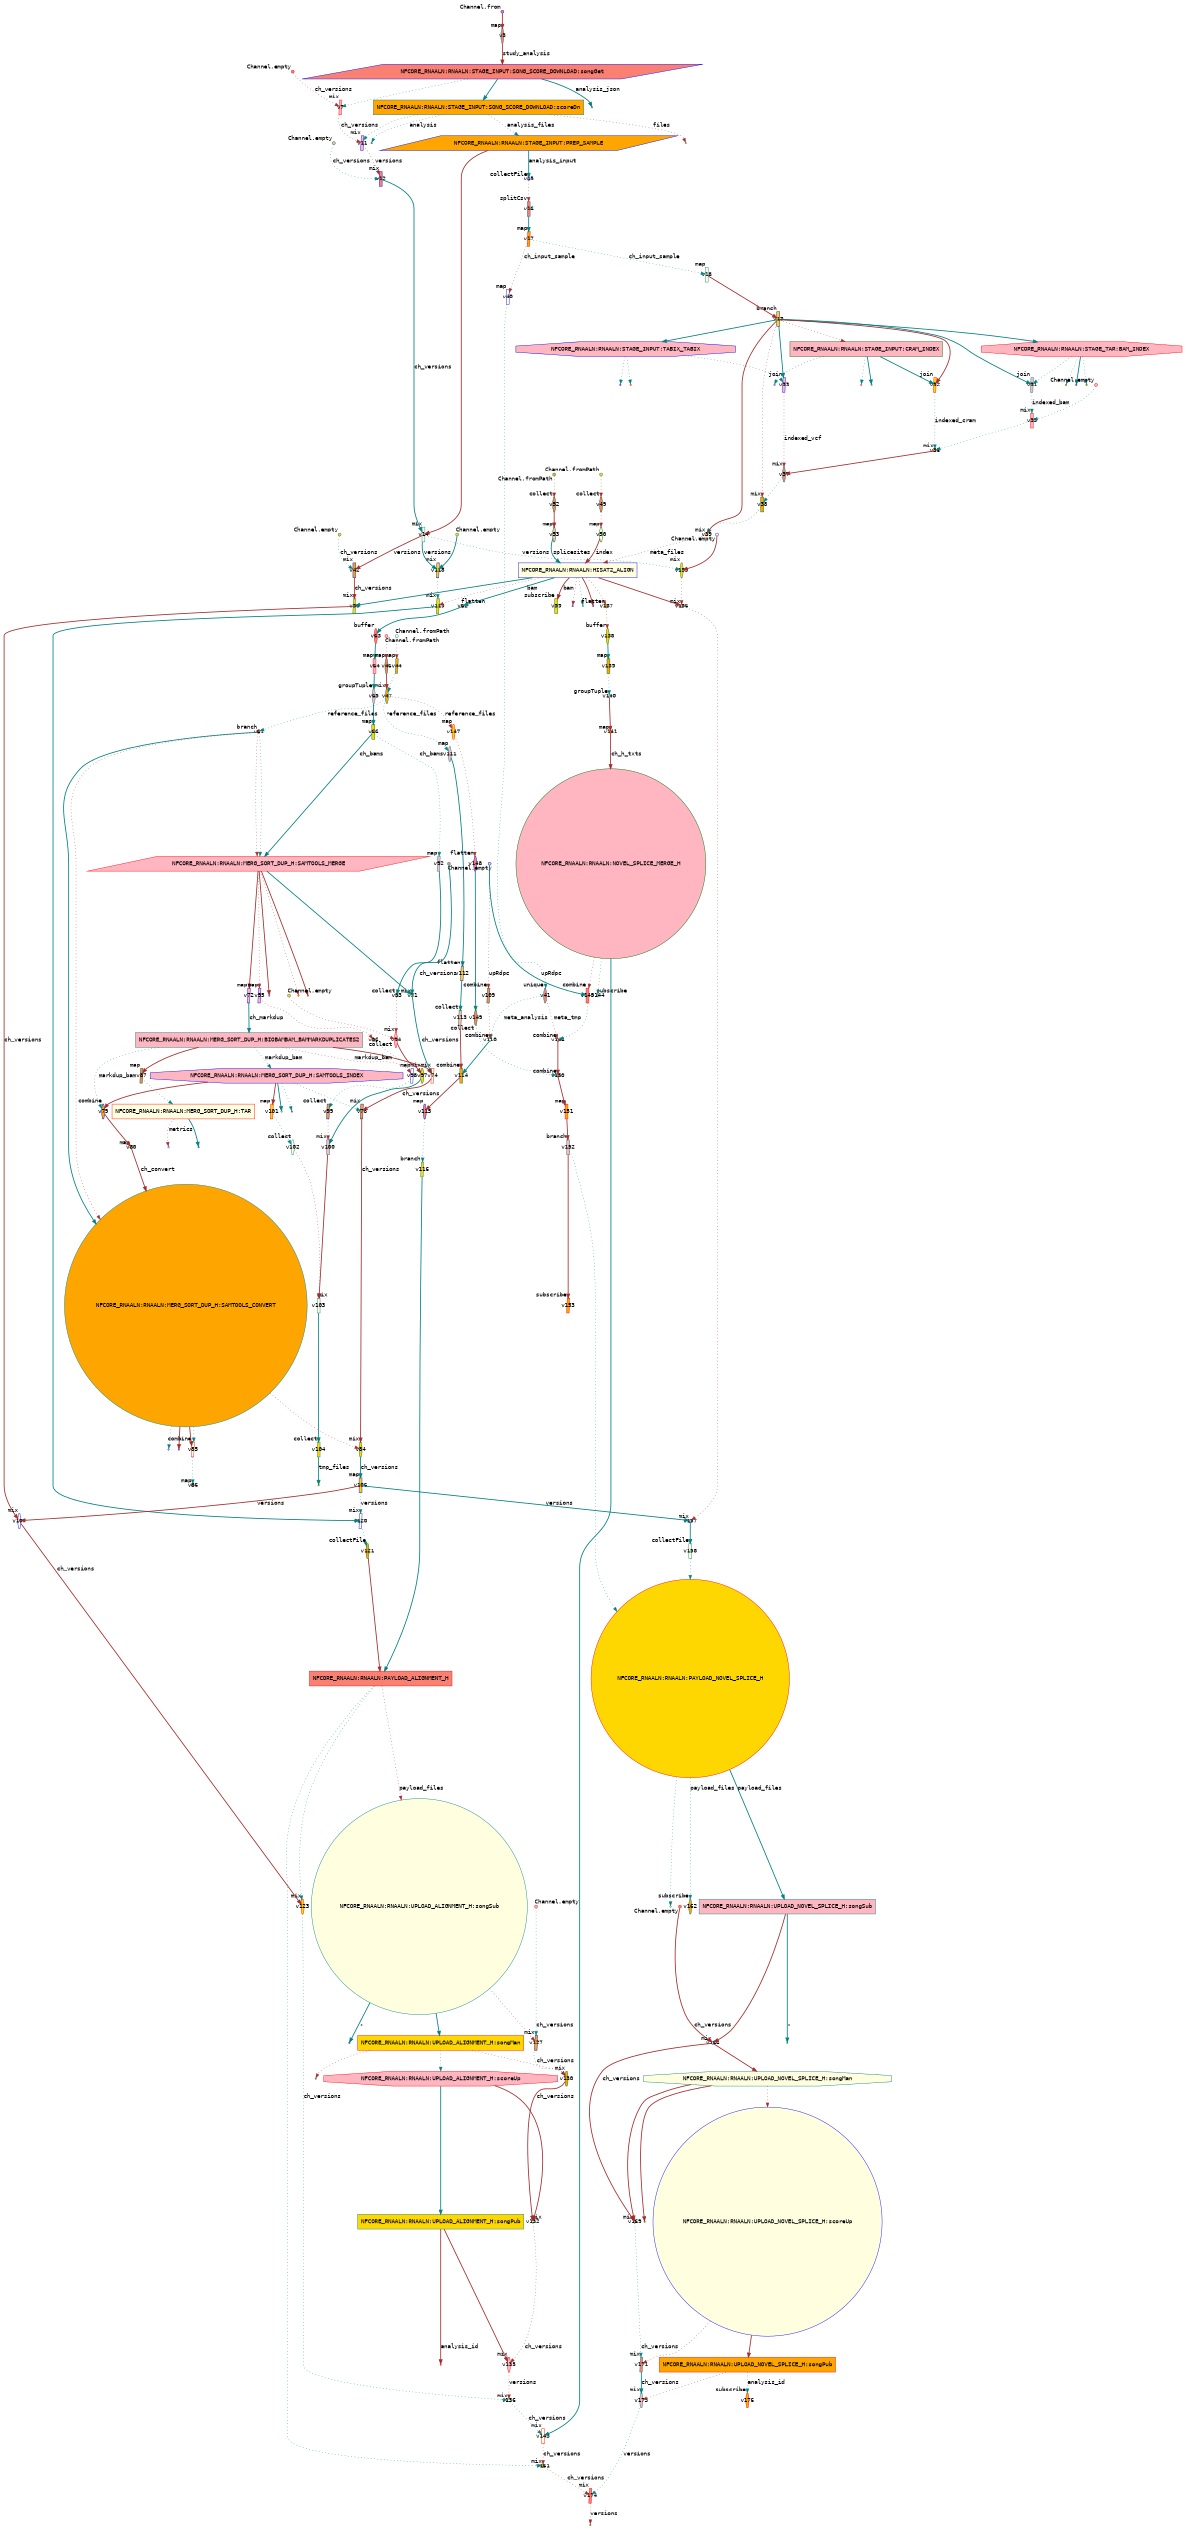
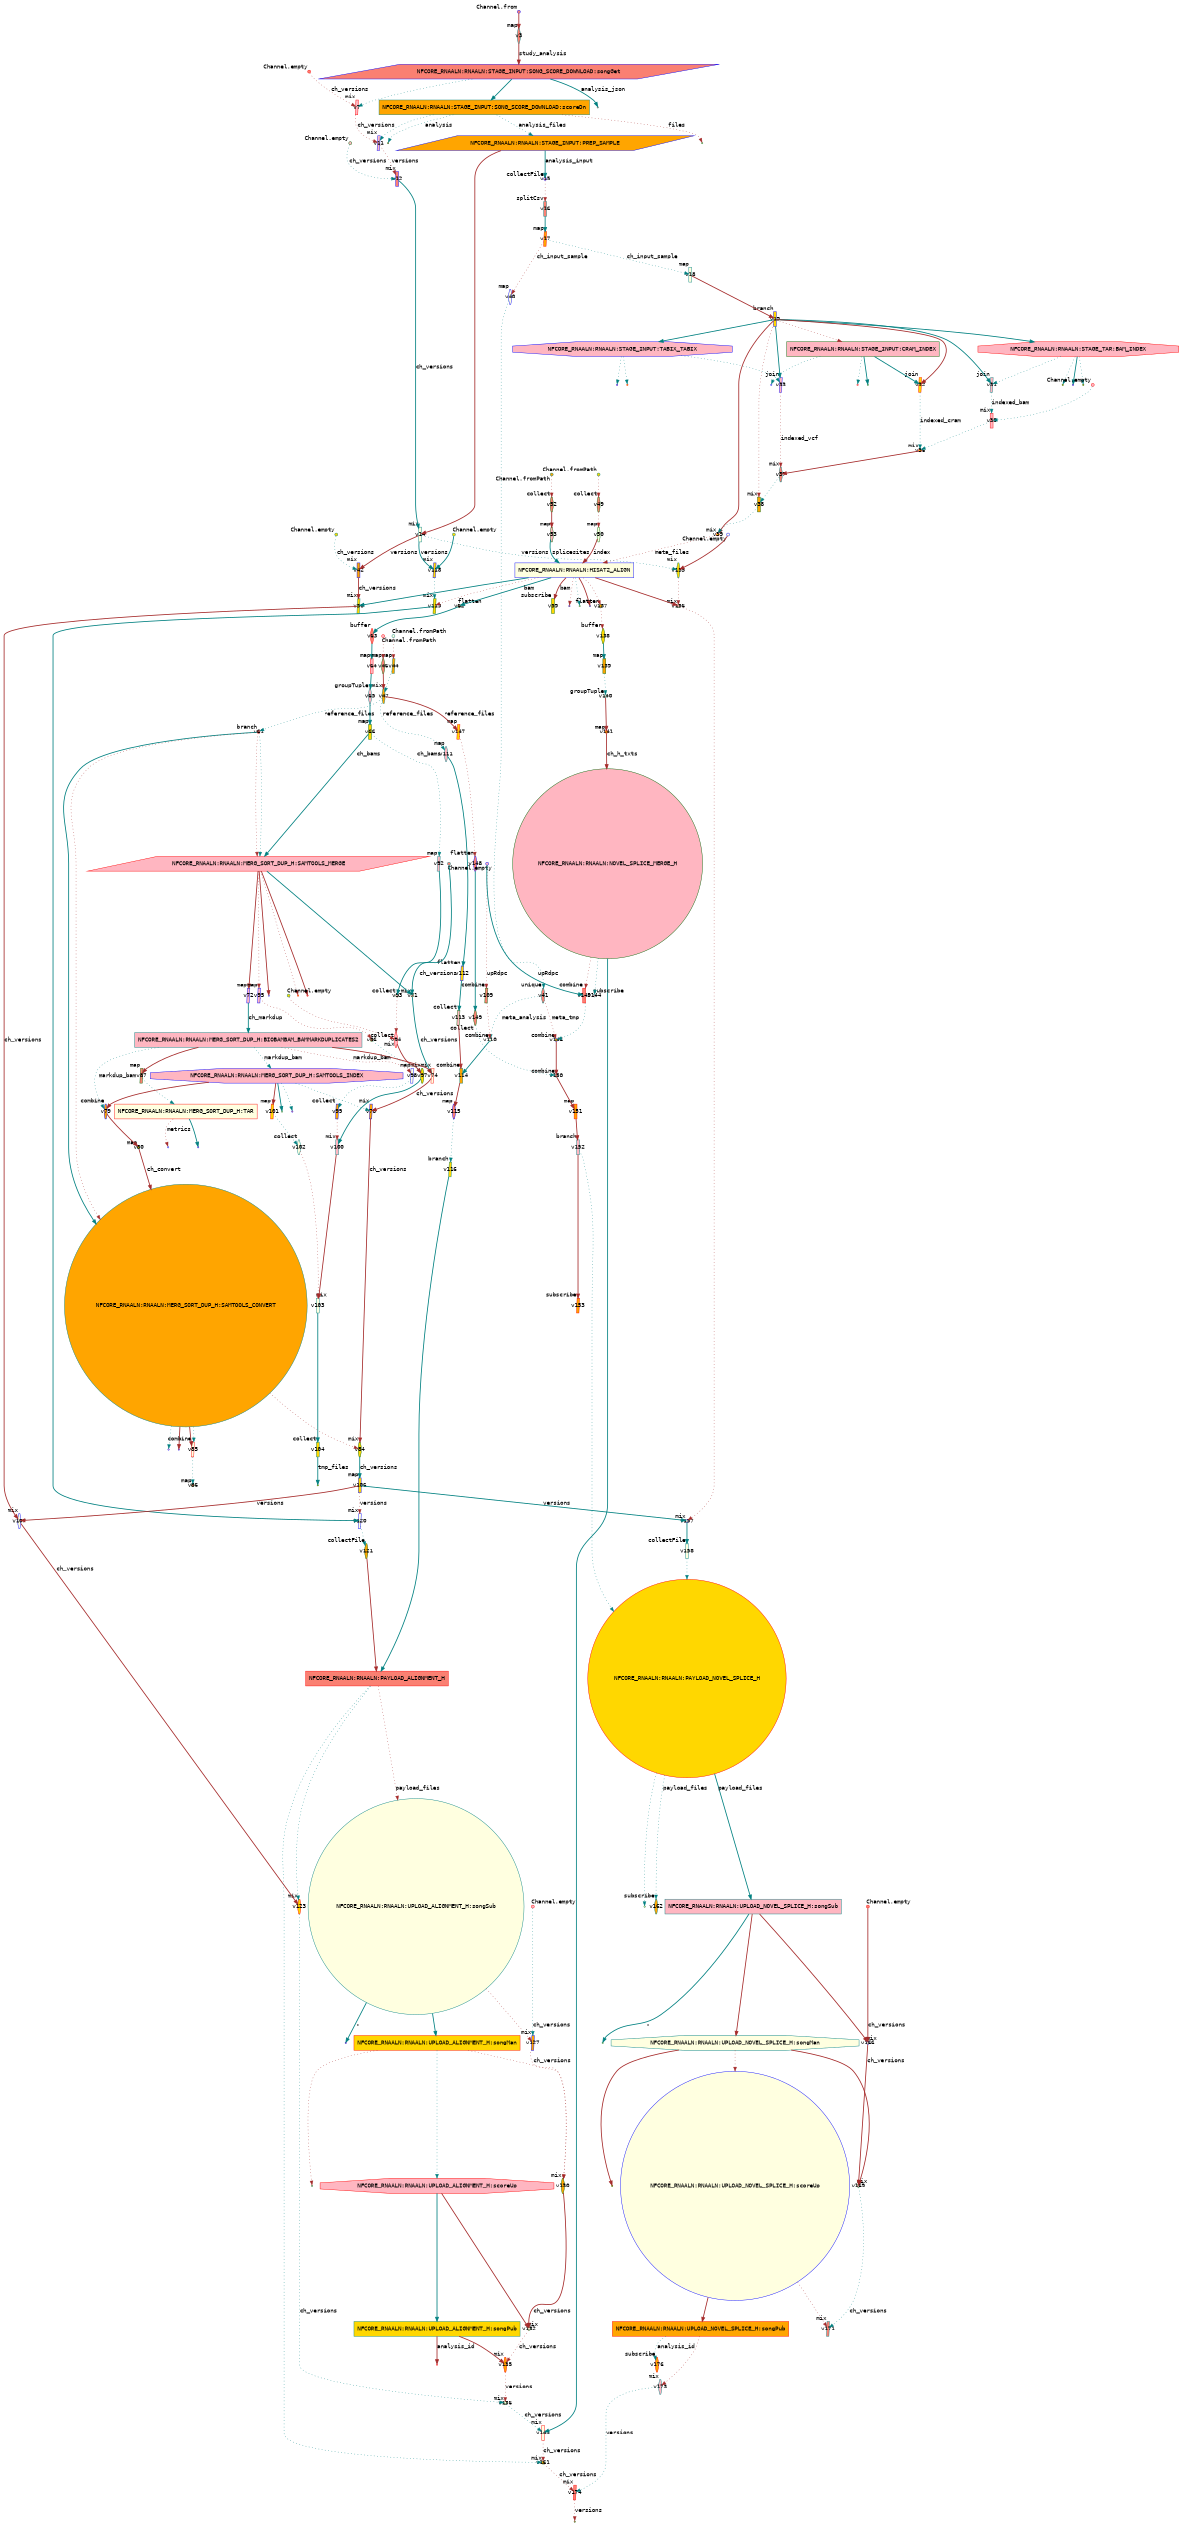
node "v40 map": shape box -> octagon
edge "v47 mix" -> "v147 map": style dotted -> bold
node "v147 map": shape octagon -> parallelogram
edge "v106 map" -> "v120 mix": color teal -> brown
edge "v166 mix" -> "NFCORE_RNAALN:RNAALN:UPLOAD_NOVEL_SPLICE_H:songMan": now "NFCORE_RNAALN:RNAALN:UPLOAD_NOVEL_SPLICE_H:songSub" -> "NFCORE_RNAALN:RNAALN:UPLOAD_NOVEL_SPLICE_H:songMan"
node "v135 mix": fillcolor lightpink -> orange
edge "v171 mix" -> "v173 mix": removed, label "ch_versions"
